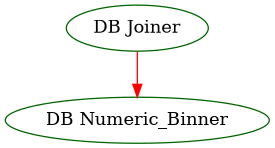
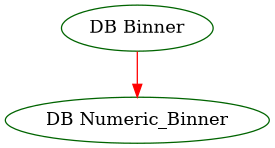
node "DB Joiner": label "DB Joiner" -> "DB Binner"
